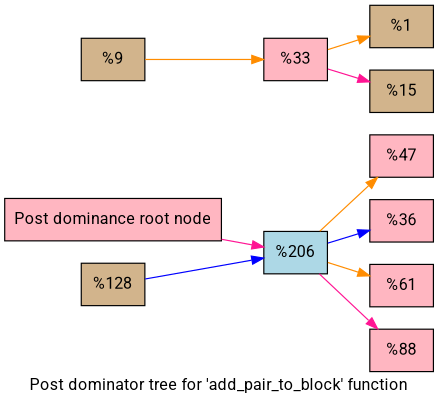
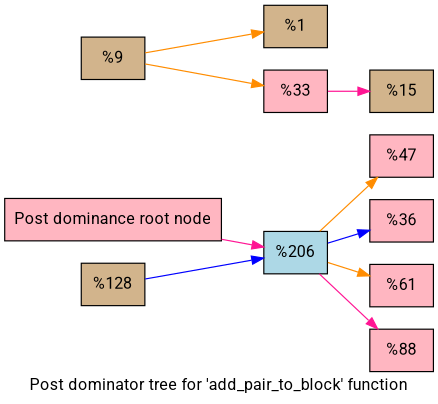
edge "%33" -> "%1": now "%9" -> "%1"
